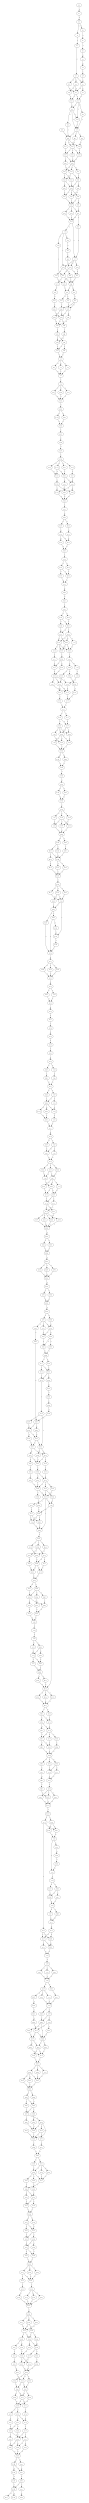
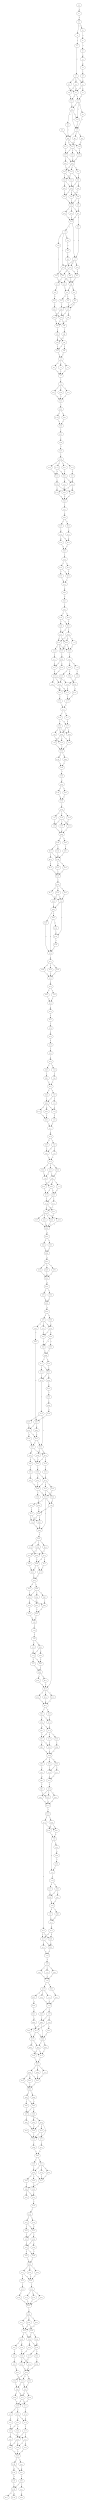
node "S512": removed
